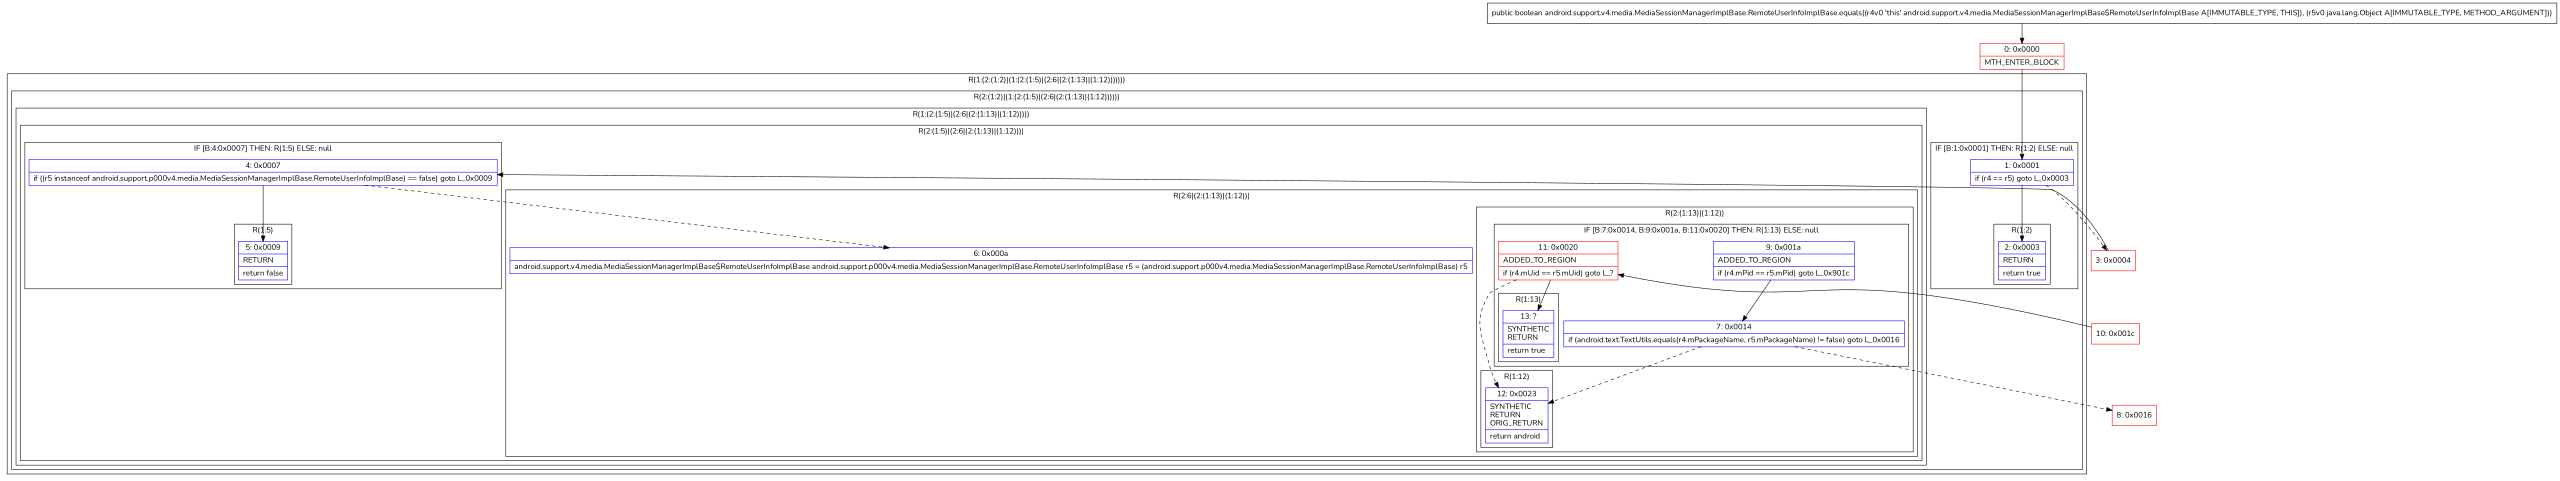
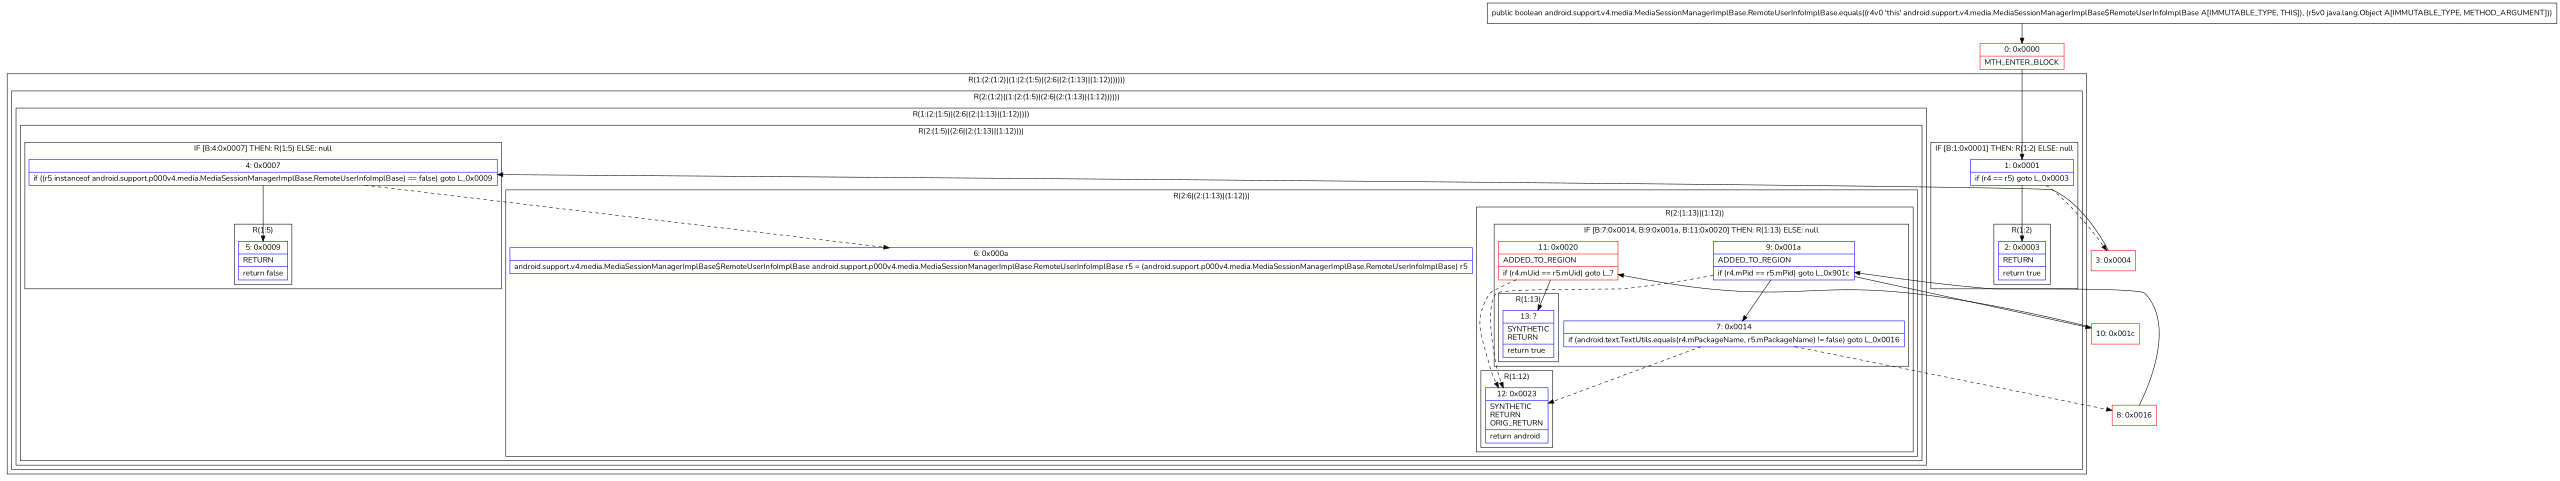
edge "9: 0x001a" -> "12: 0x0023": added
edge "8: 0x0016" -> "9: 0x001a": added
edge "9: 0x001a" -> "10: 0x001c": added
